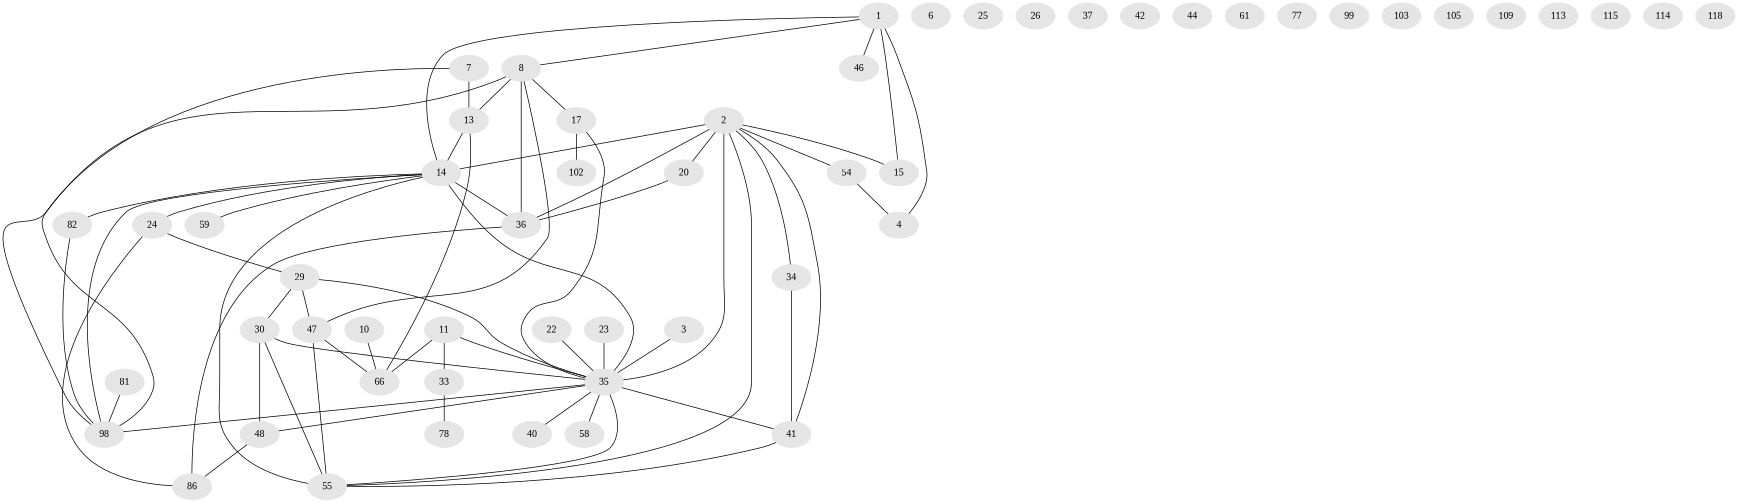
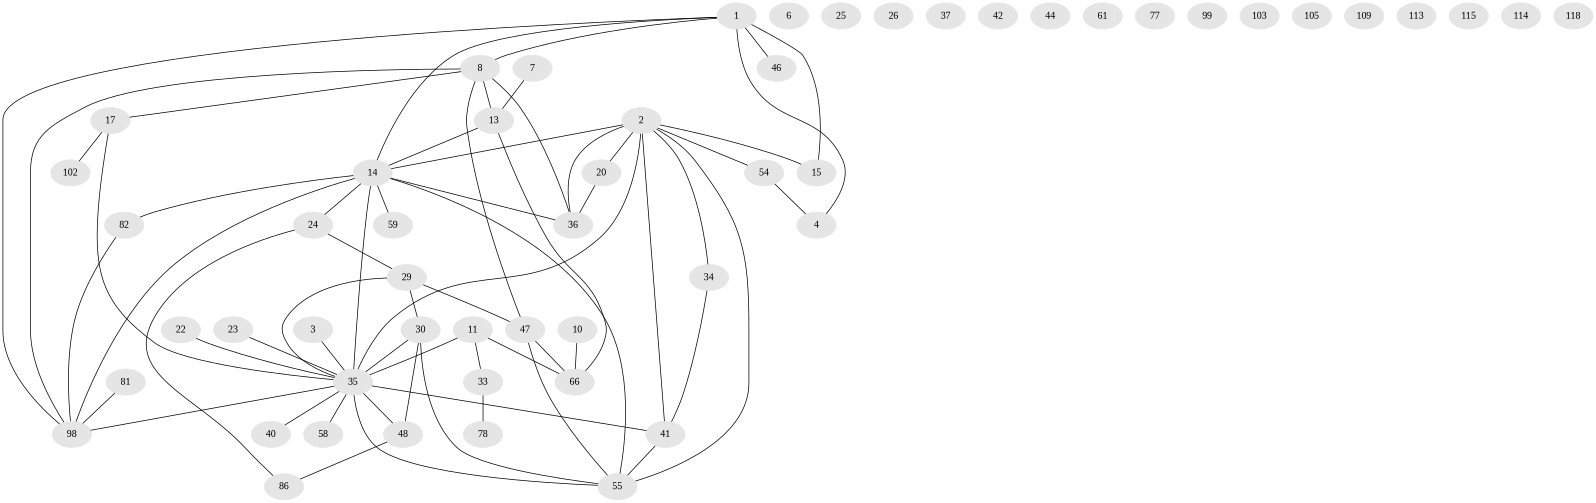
edge "7" -- "98": now "1" -- "98"
edge "36" -- "86": removed
